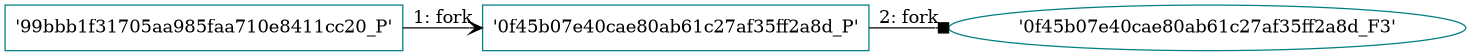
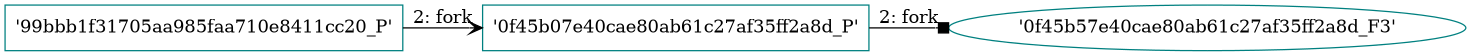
edge "'99bbb1f31705aa985faa710e8411cc20_P'" -> "'0f45b07e40cae80ab61c27af35ff2a8d_P'": label "1: fork" -> "2: fork"
node "'0f45b07e40cae80ab61c27af35ff2a8d_F3'": label "'0f45b07e40cae80ab61c27af35ff2a8d_F3'" -> "'0f45b57e40cae80ab61c27af35ff2a8d_F3'"
